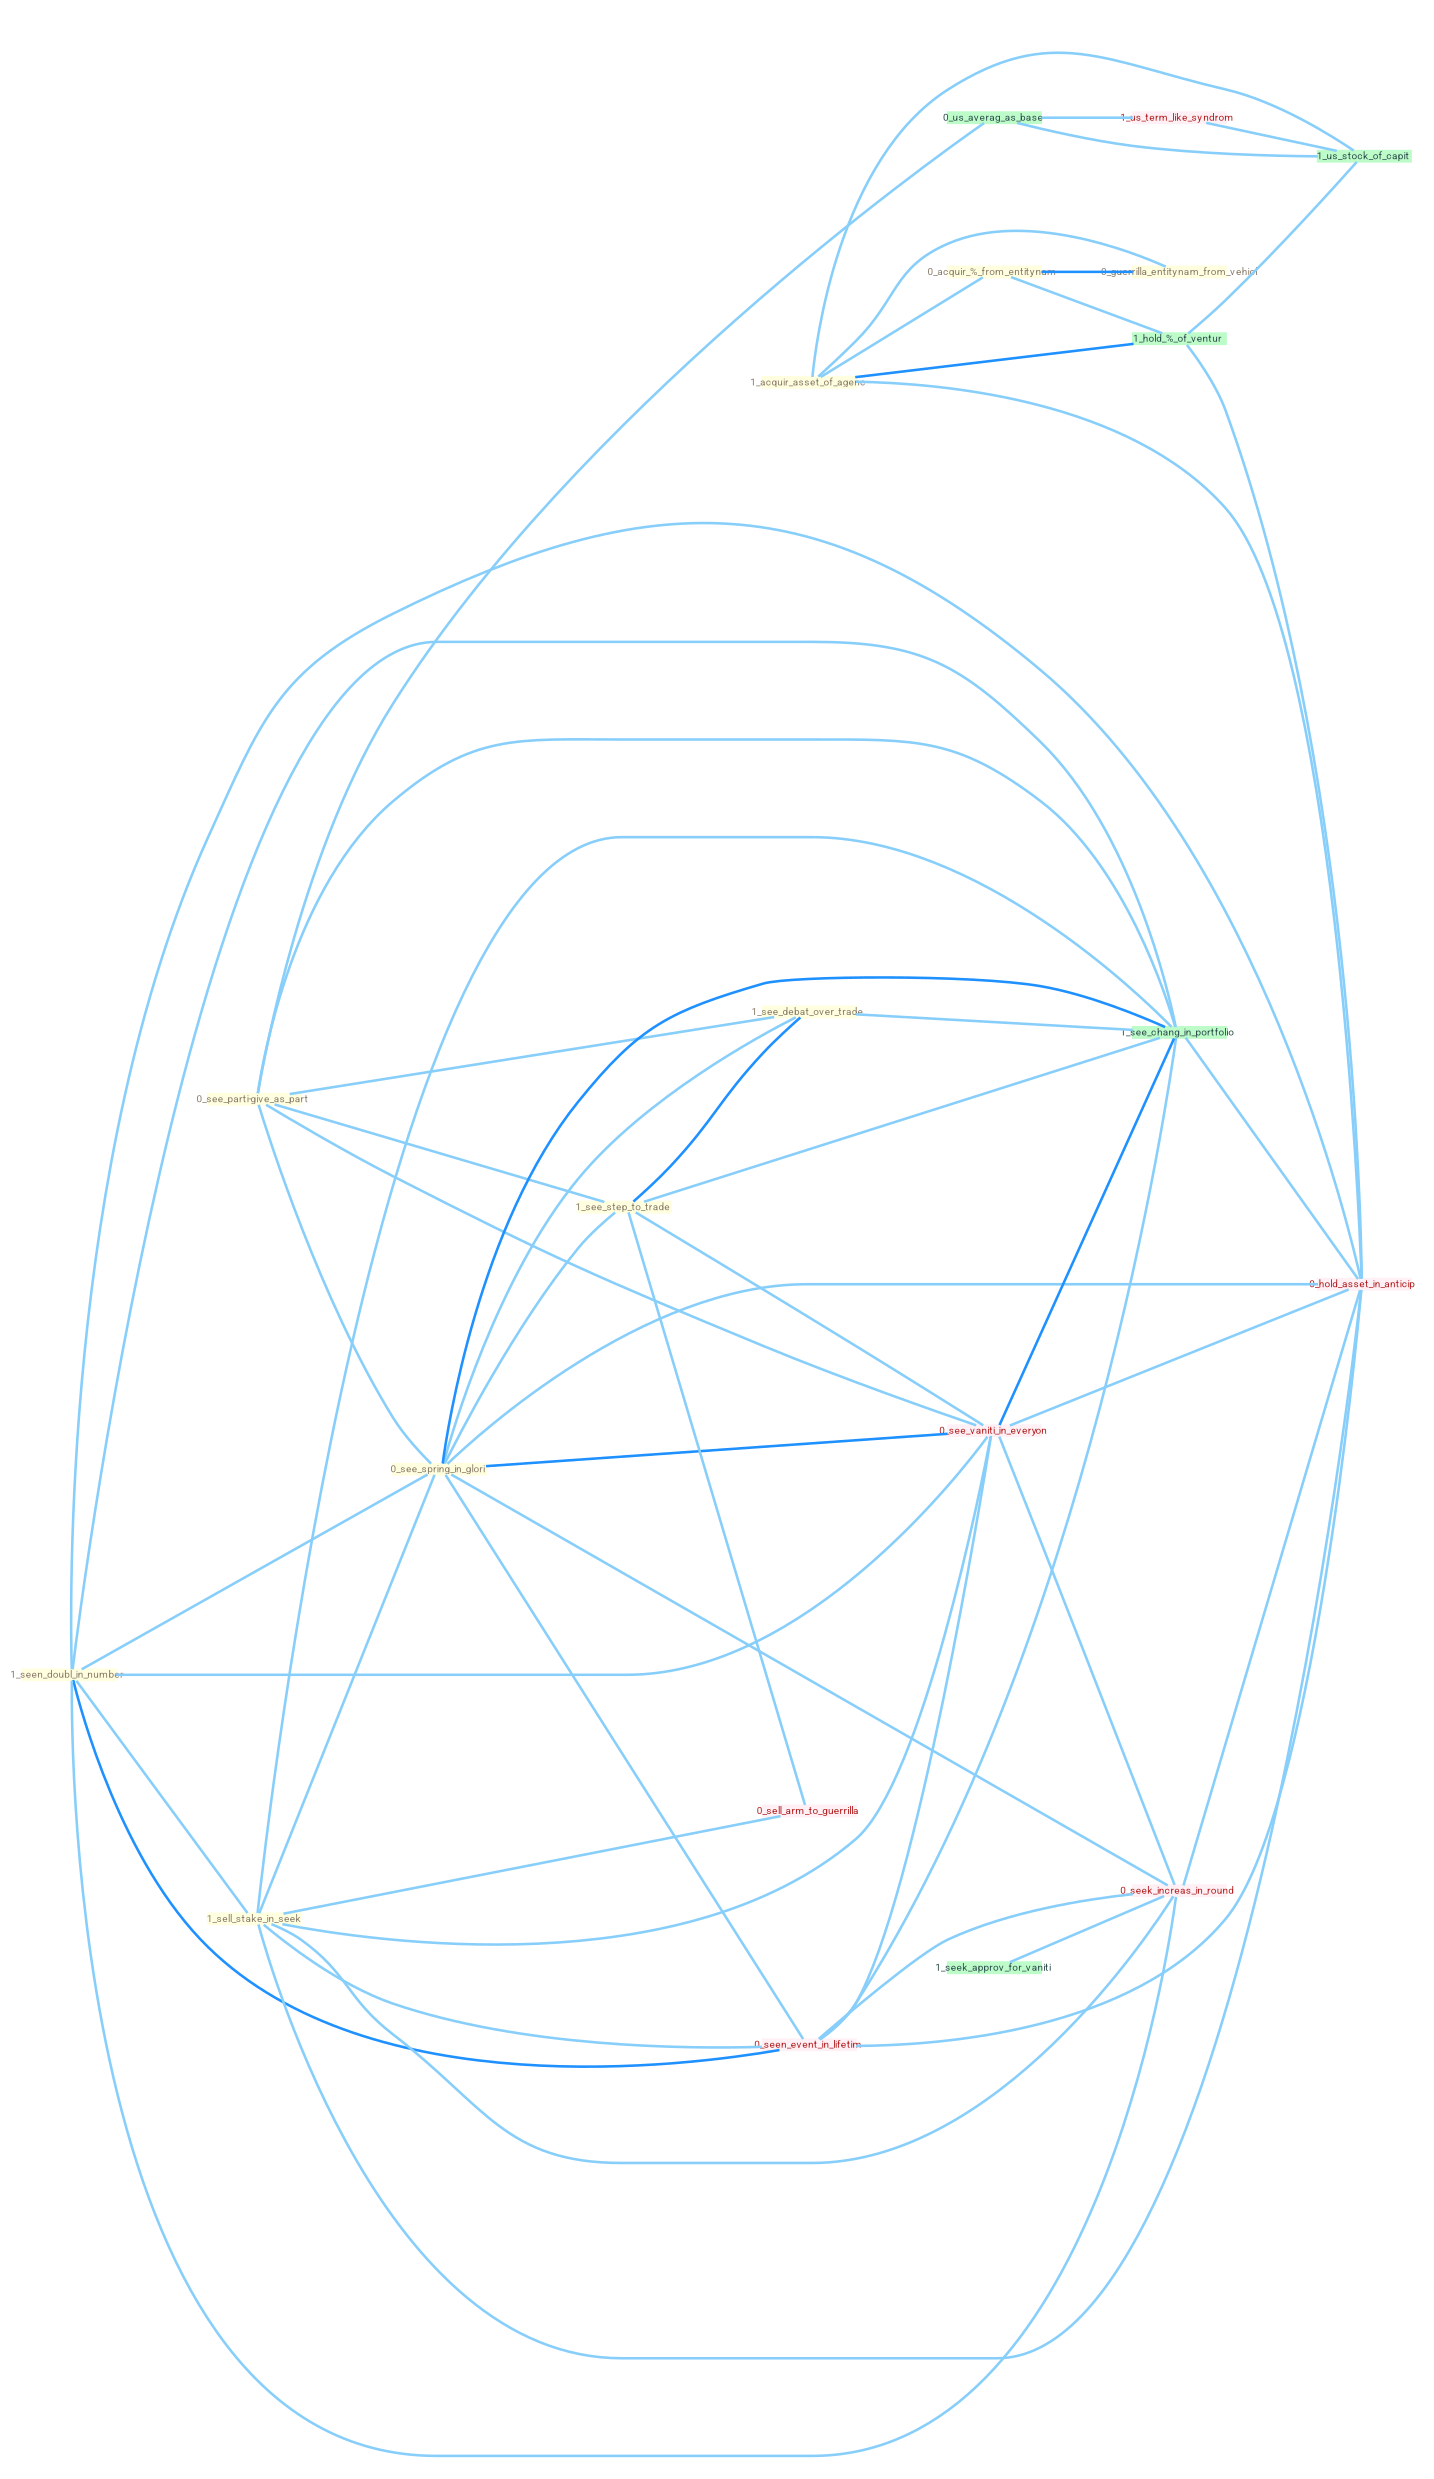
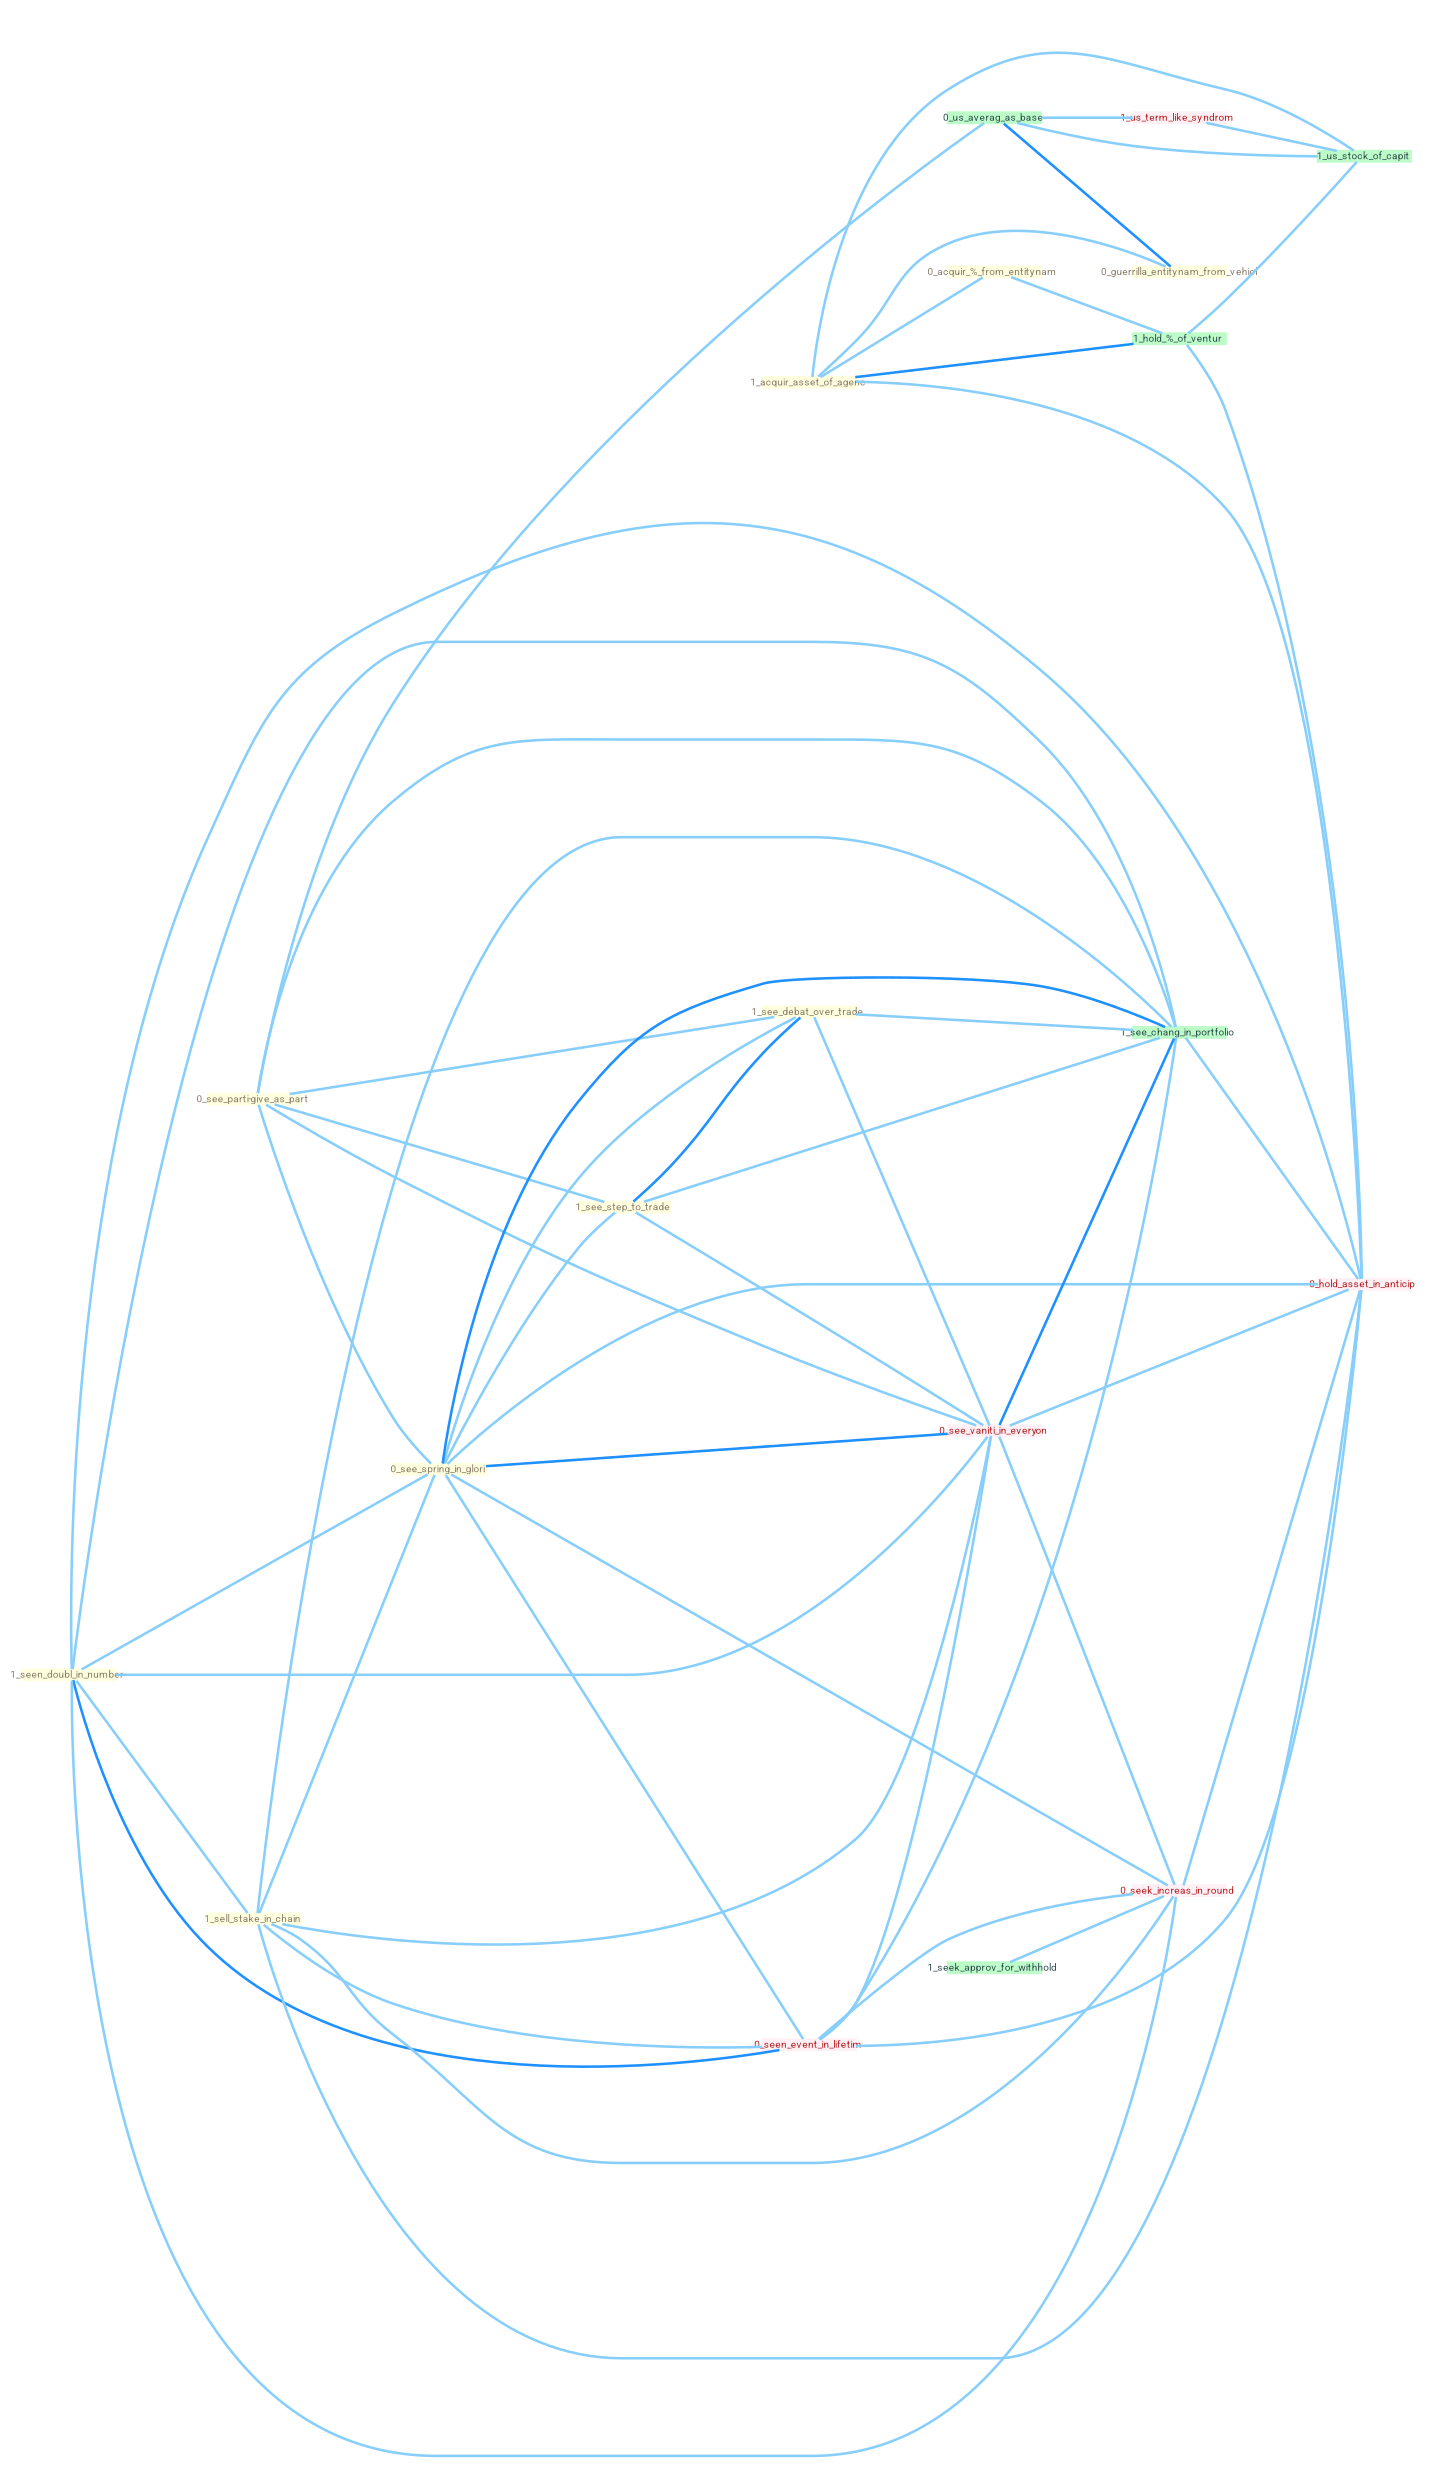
edge "0_acquir_%_from_entitynam" -- "0_guerrilla_entitynam_from_vehicl": now "0_us_averag_as_base" -- "0_guerrilla_entitynam_from_vehicl"
edge "1_see_debat_over_trade" -- "0_see_vaniti_in_everyon": added
node "0_sell_arm_to_guerrilla": removed
node "1_sell_stake_in_seek": label "1_sell_stake_in_seek" -> "1_sell_stake_in_chain"
node "1_seek_approv_for_vaniti": label "1_seek_approv_for_vaniti" -> "1_seek_approv_for_withhold"
